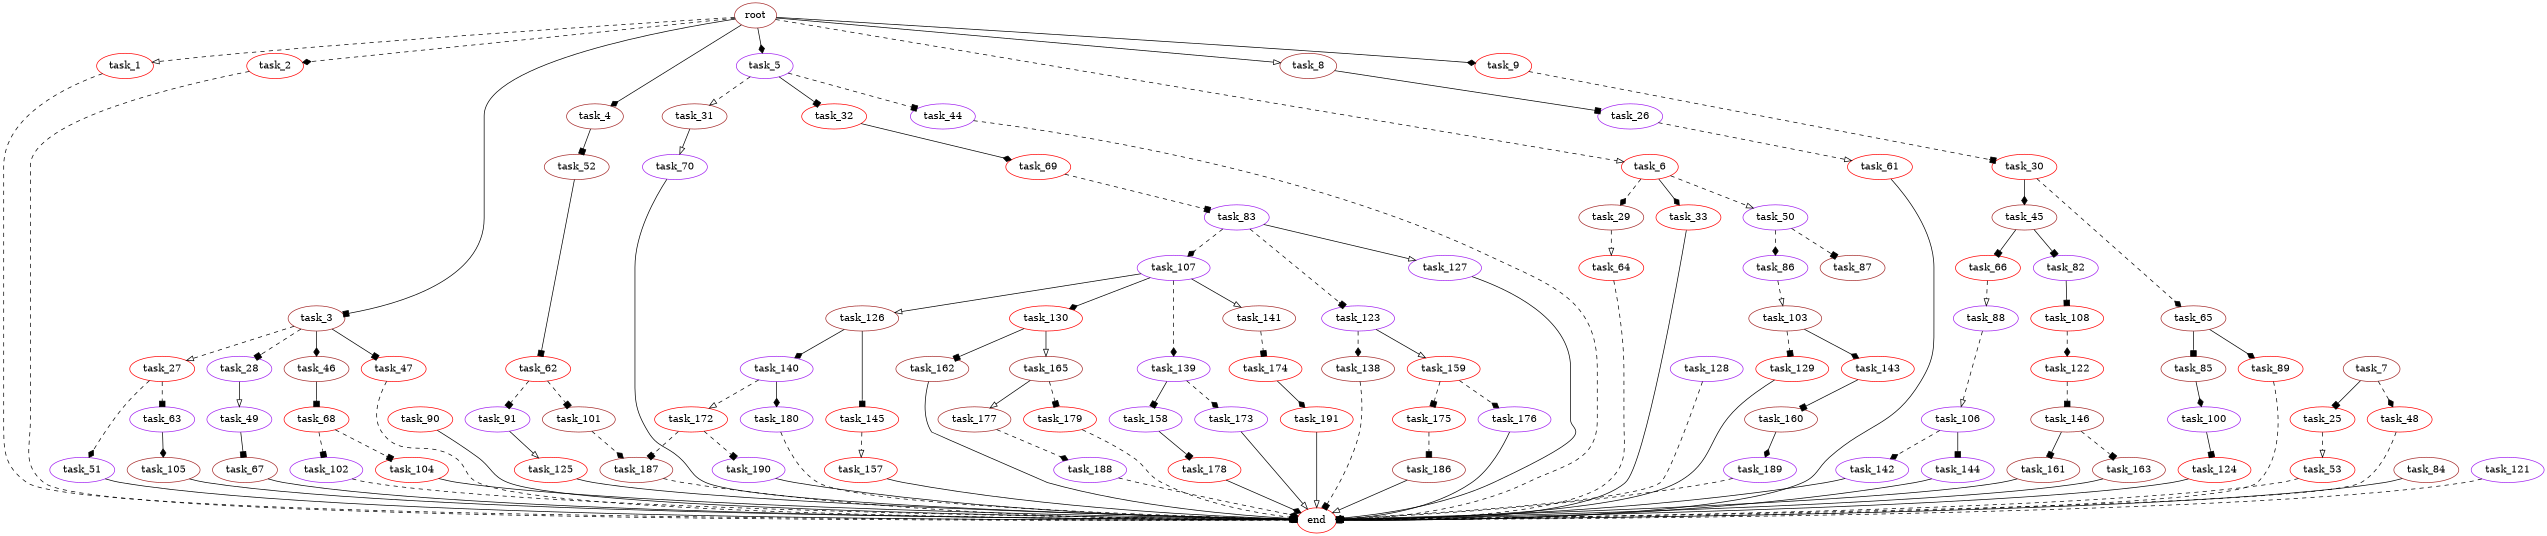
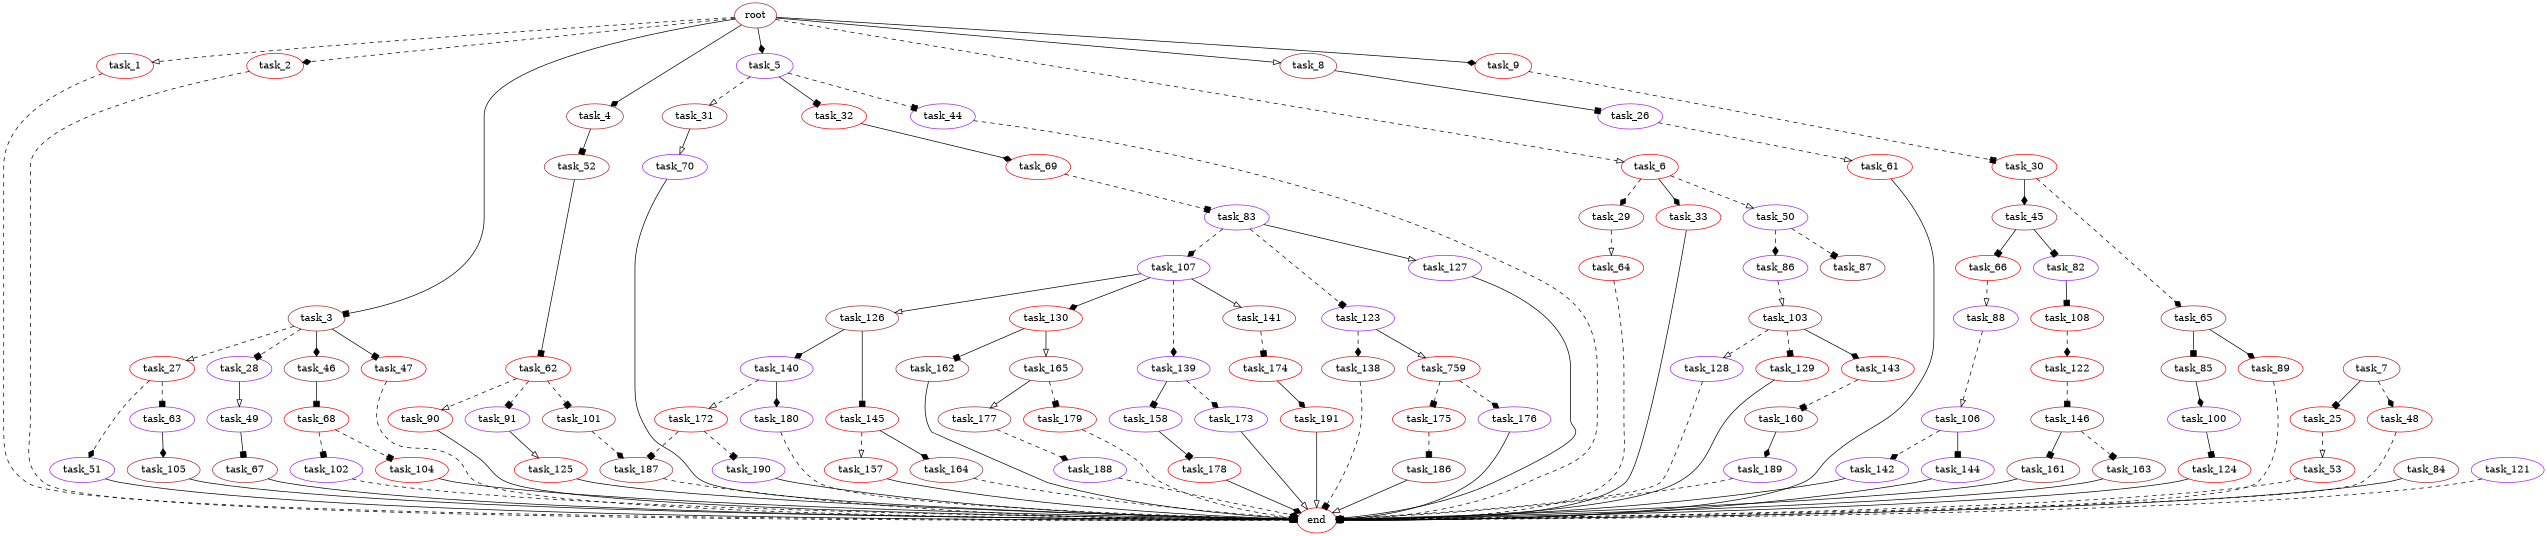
edge "task_103" -> "task_128": added
node "task_159": label "task_159" -> "task_759"
edge "task_62" -> "task_90": added
edge "task_143" -> "task_160": style solid -> dashed
node "task_164": added
